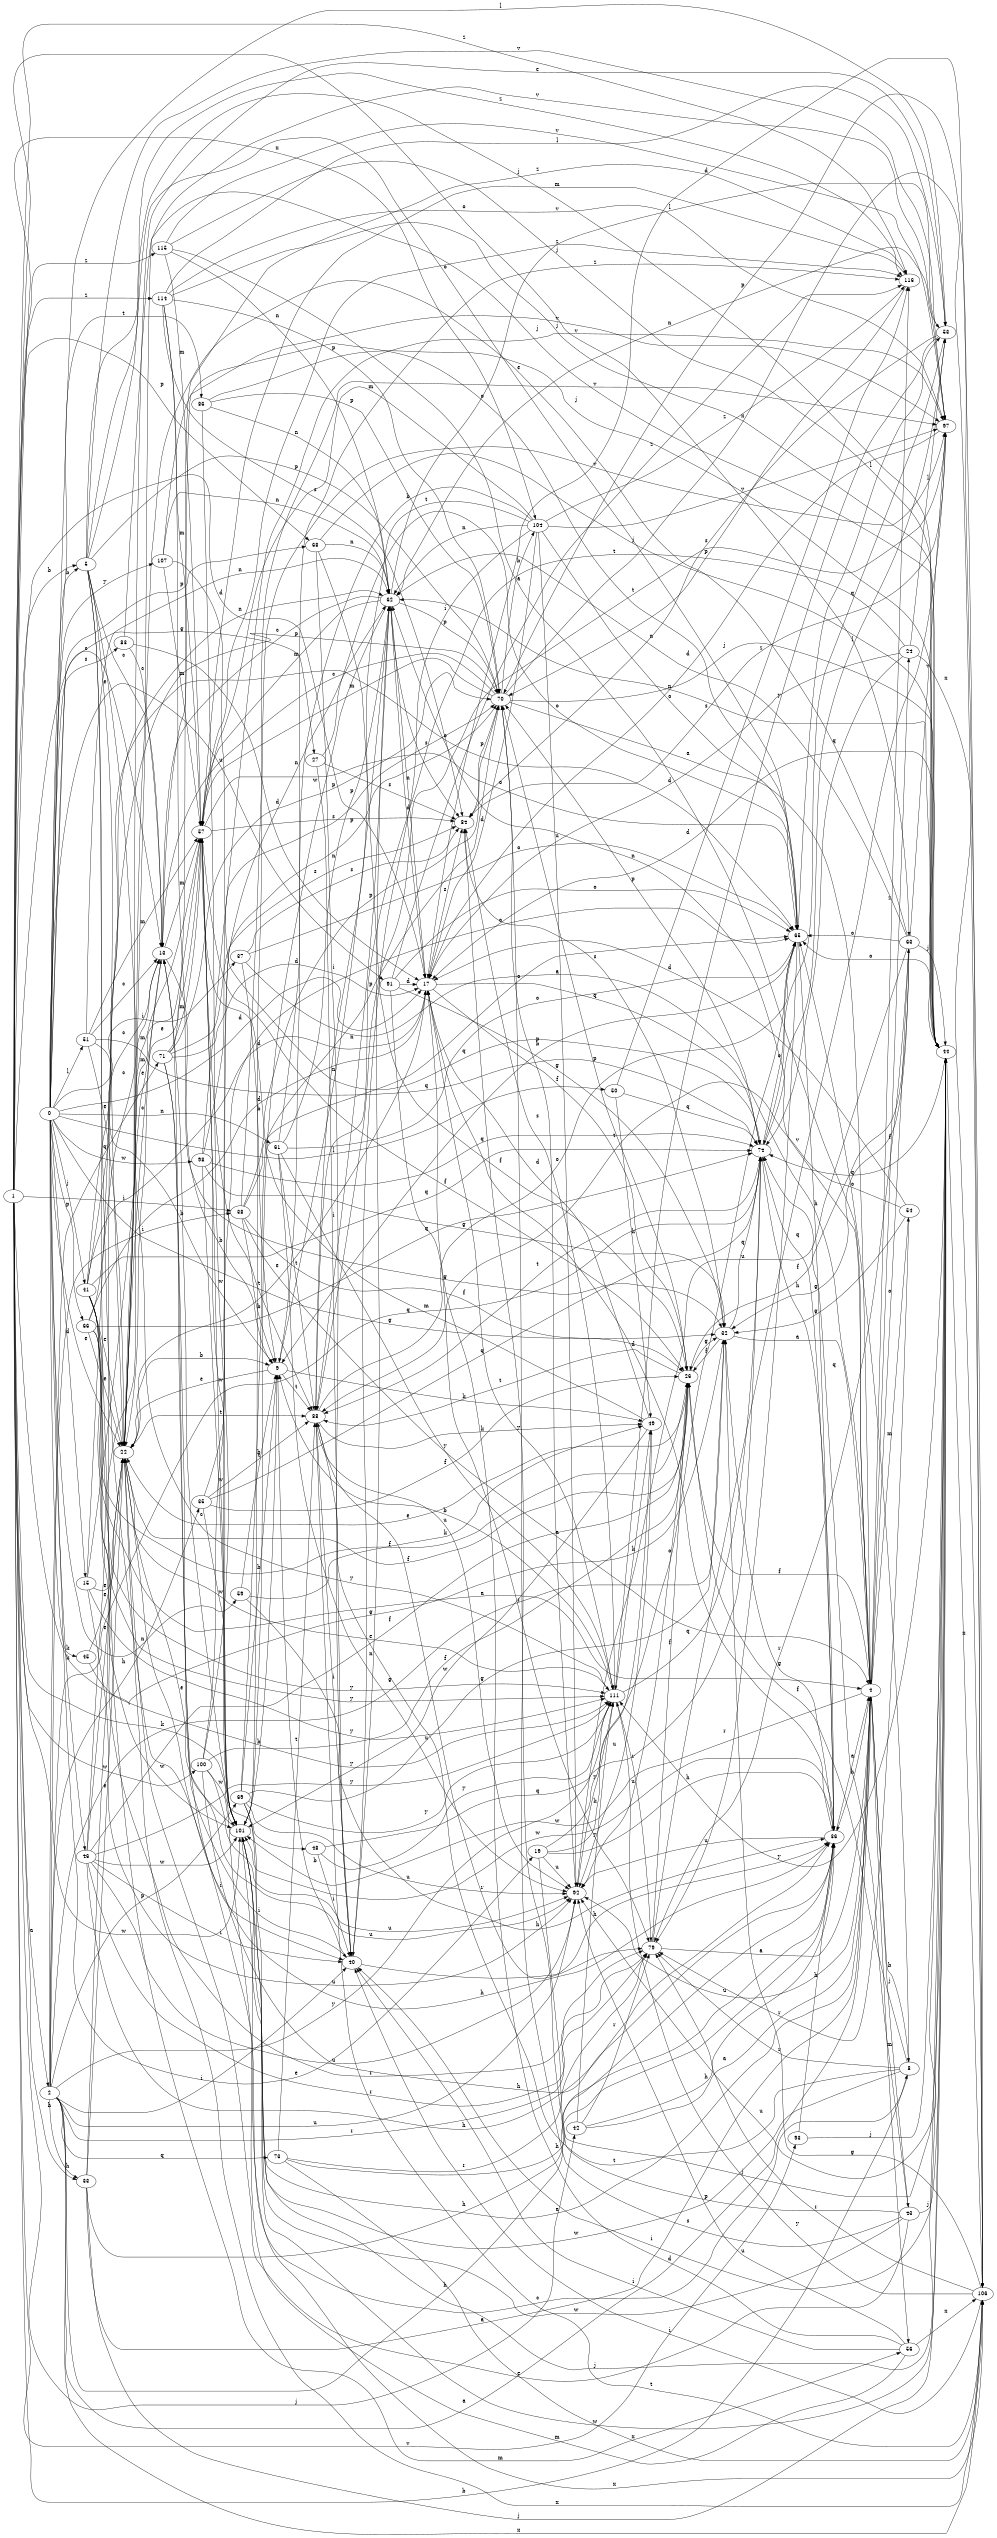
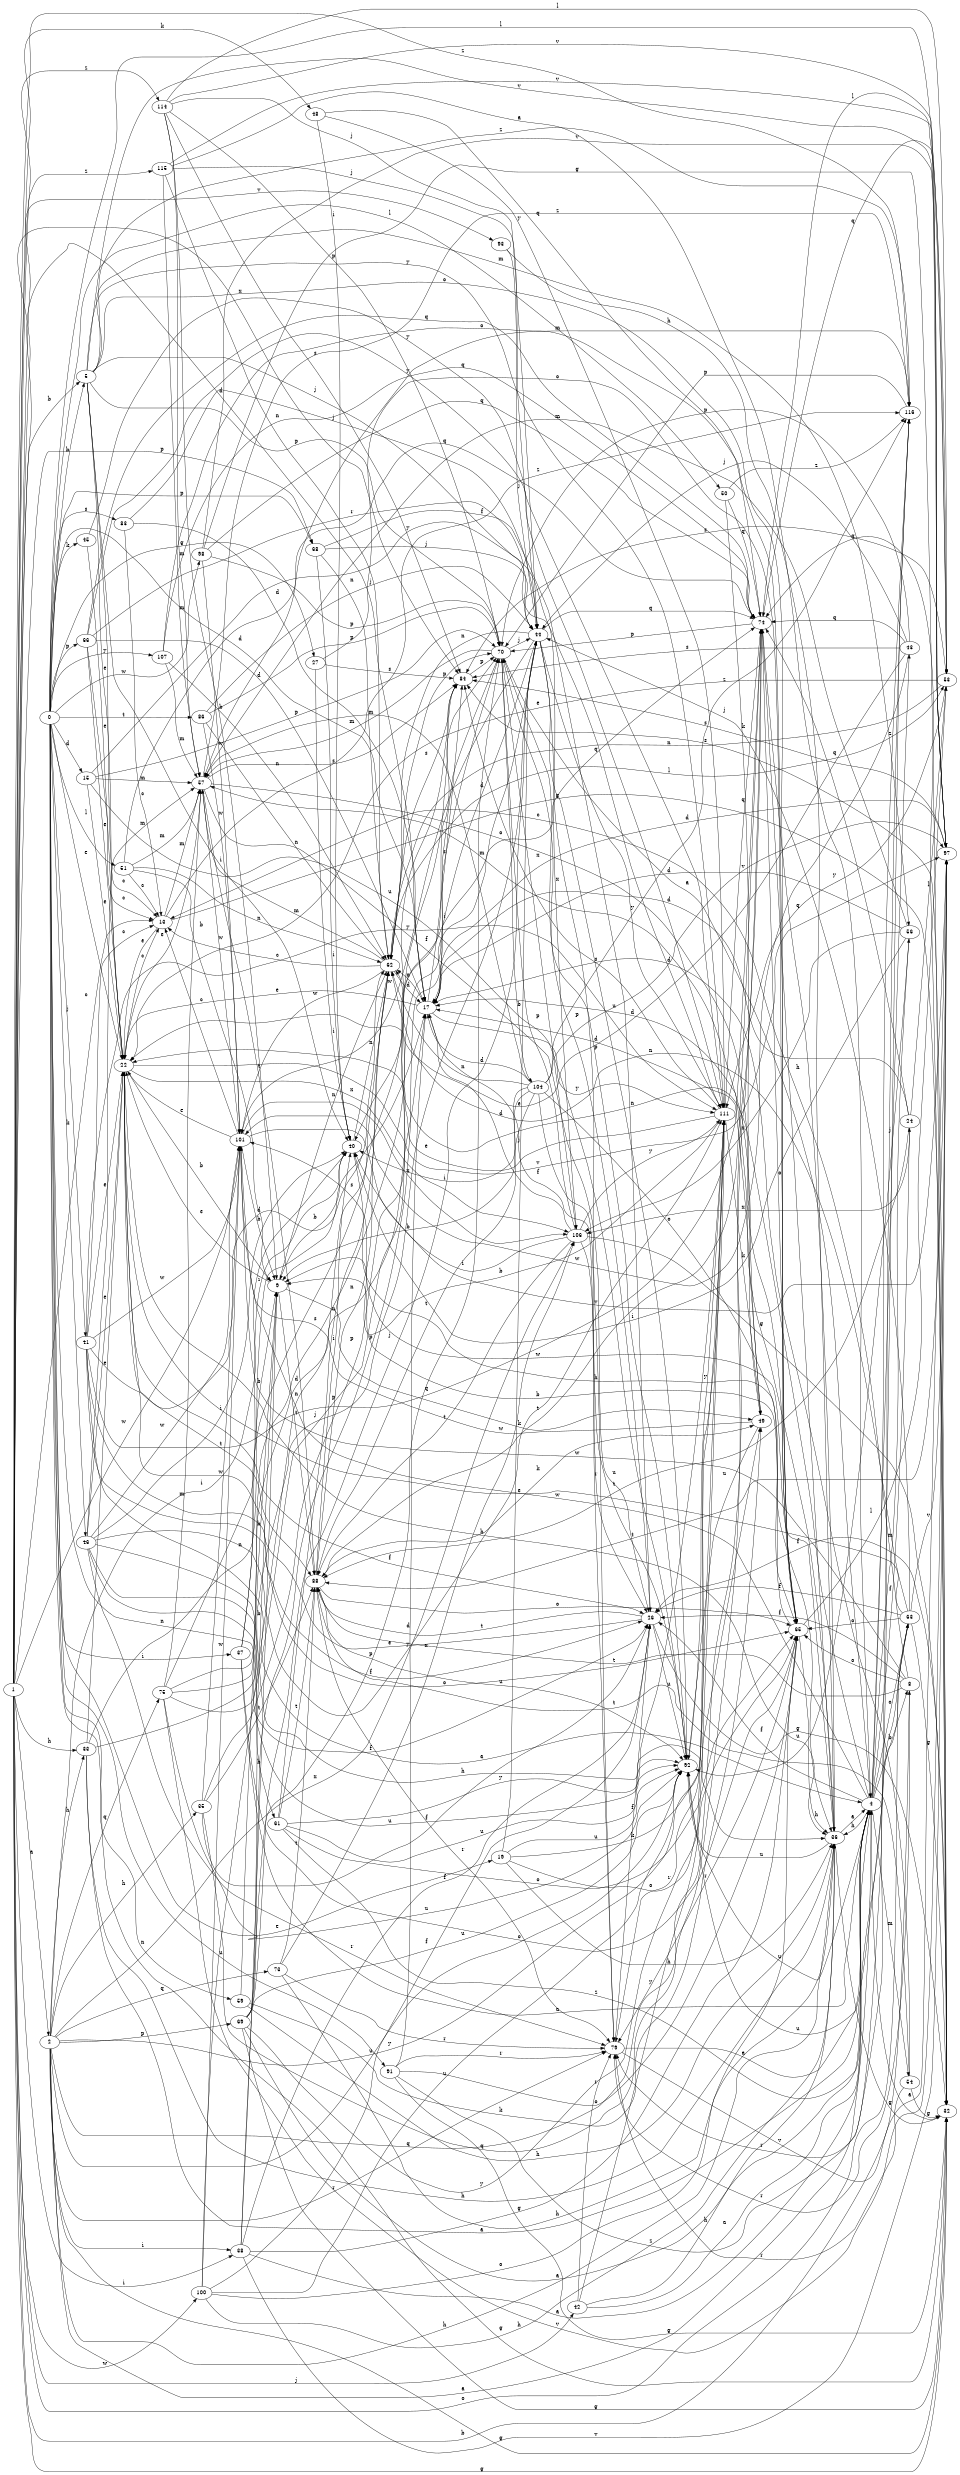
edge "1" -> "104": now "1" -> "84"
edge "70" -> "13": removed, label "c"
edge "44" -> "65": removed, label "o"
edge "38" -> "65": label "o" -> "g"
node "71": label "71" -> "75"
edge "51" -> "22": removed, label "e"
